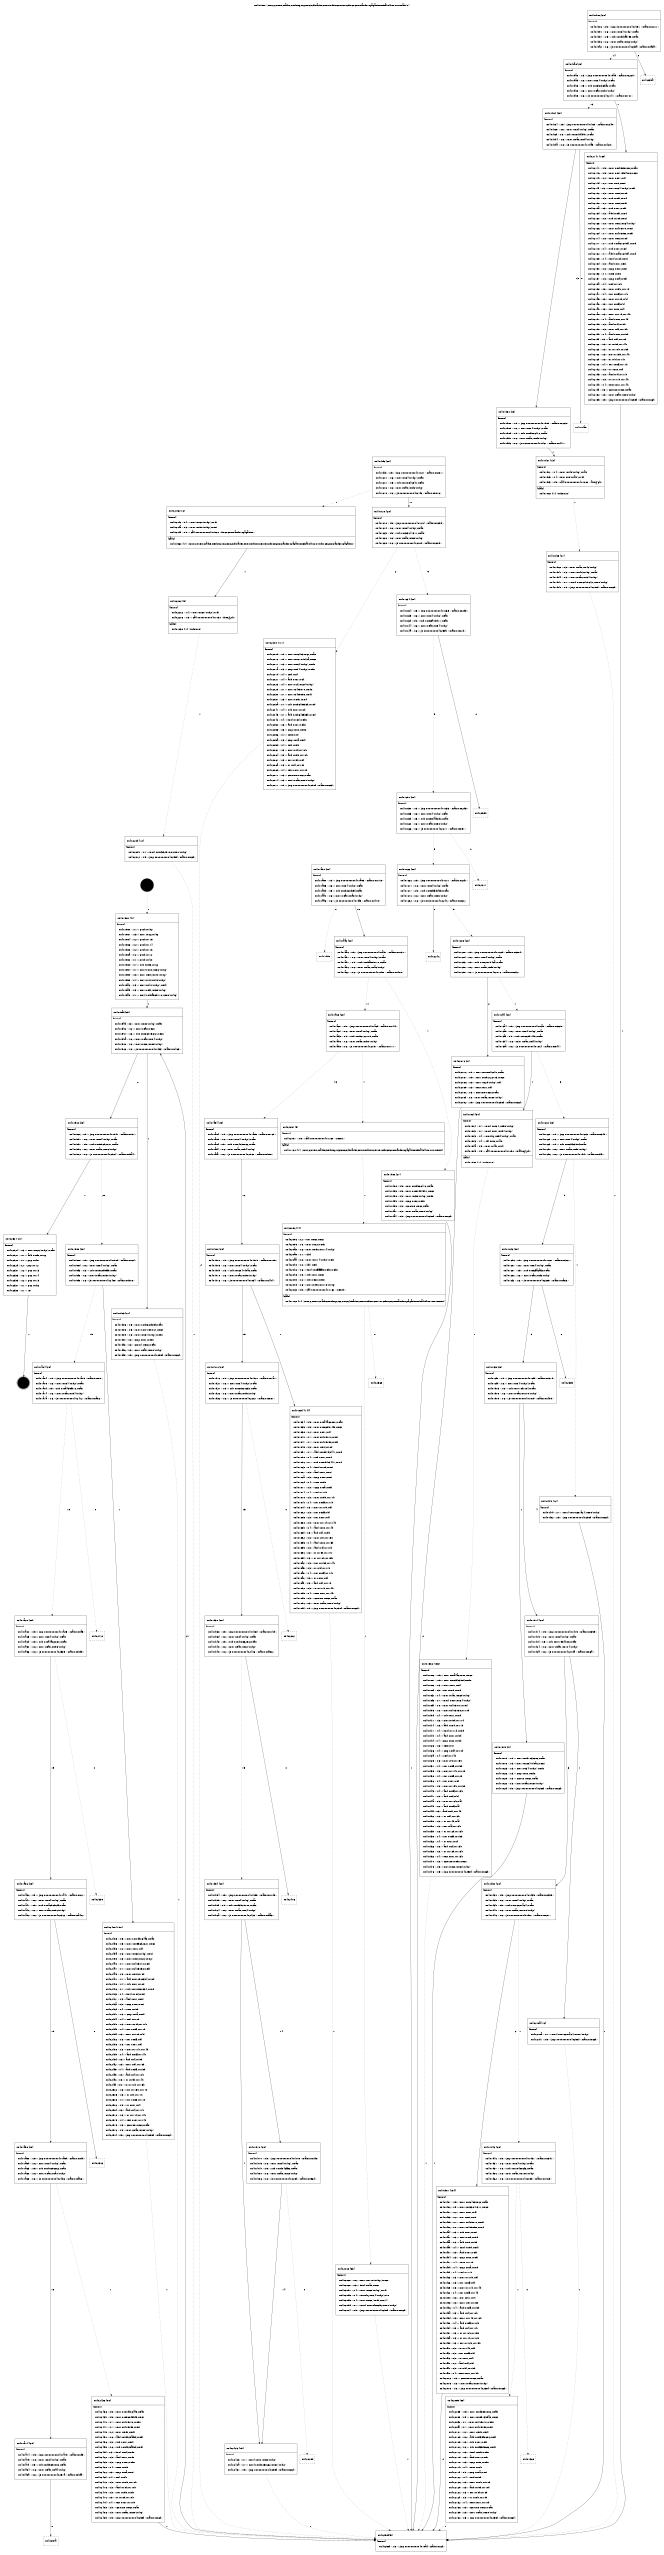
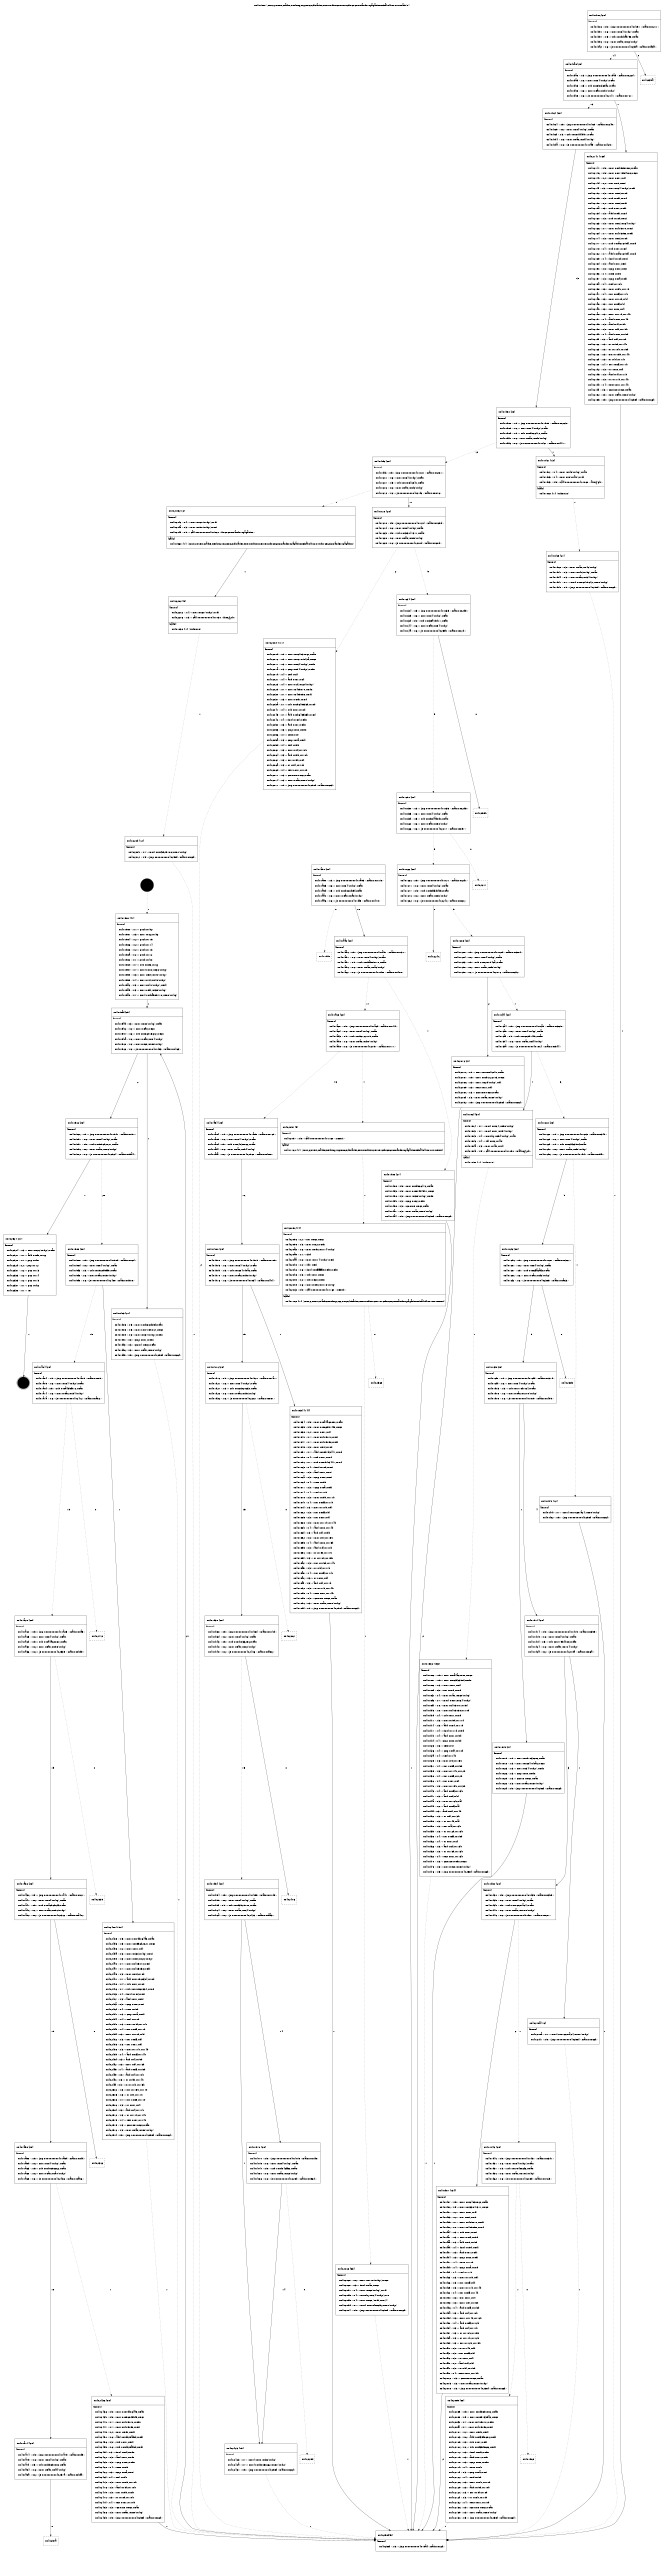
node "0x401da9": removed
edge "0x401be0 [28]" -> "0x401bfc [28]": added, label "12"
edge "0x401e34 [144]" -> "0x4025ef [5]": style dotted -> solid
